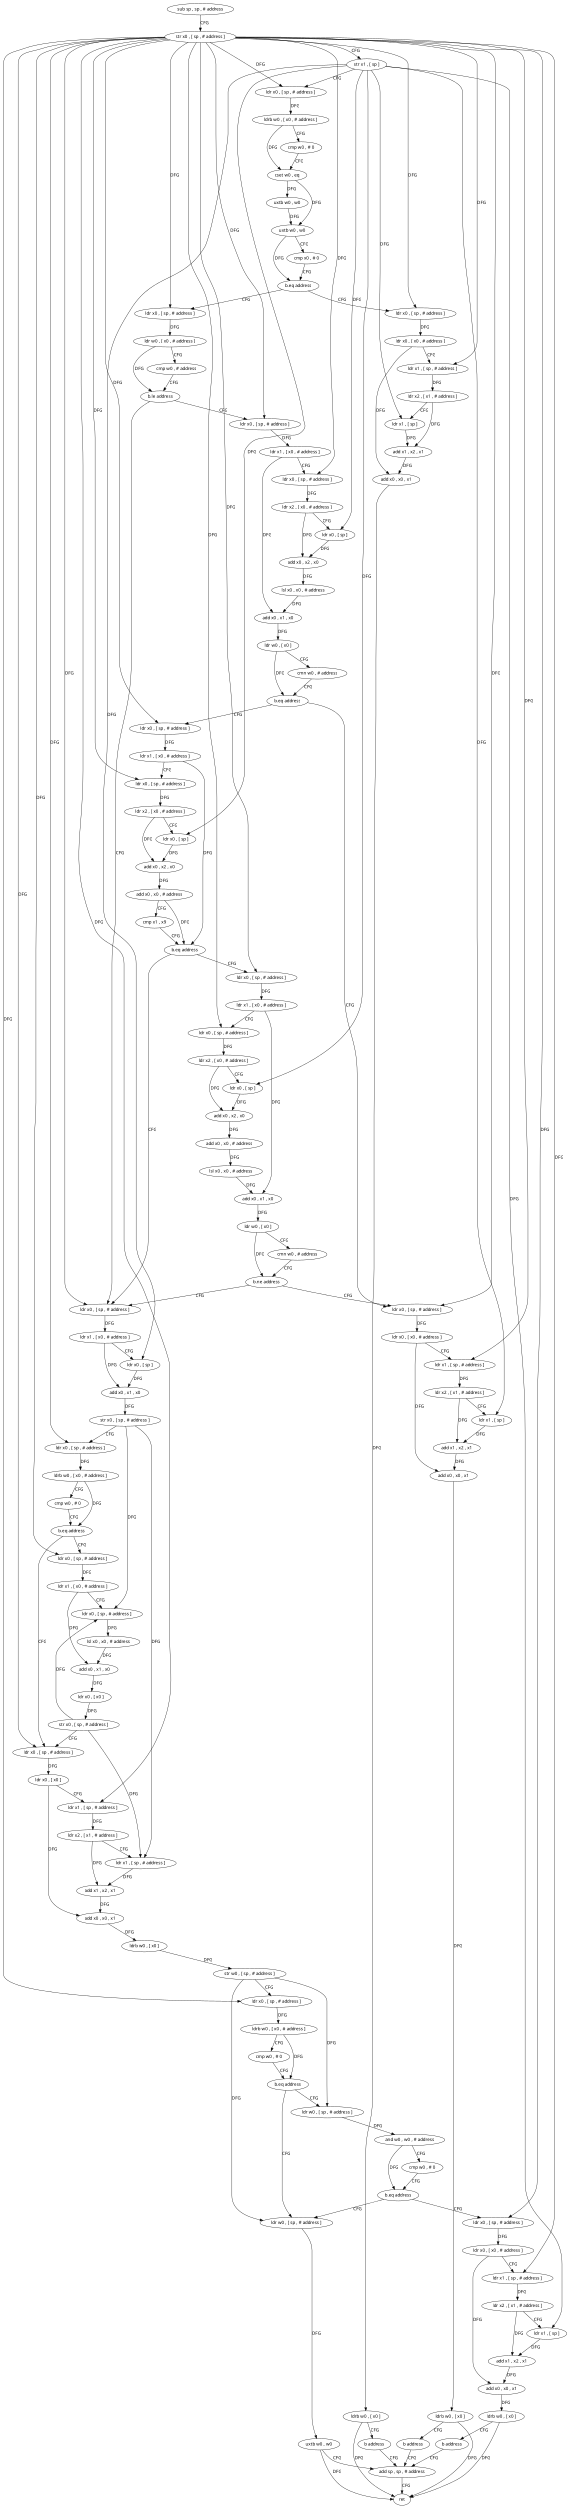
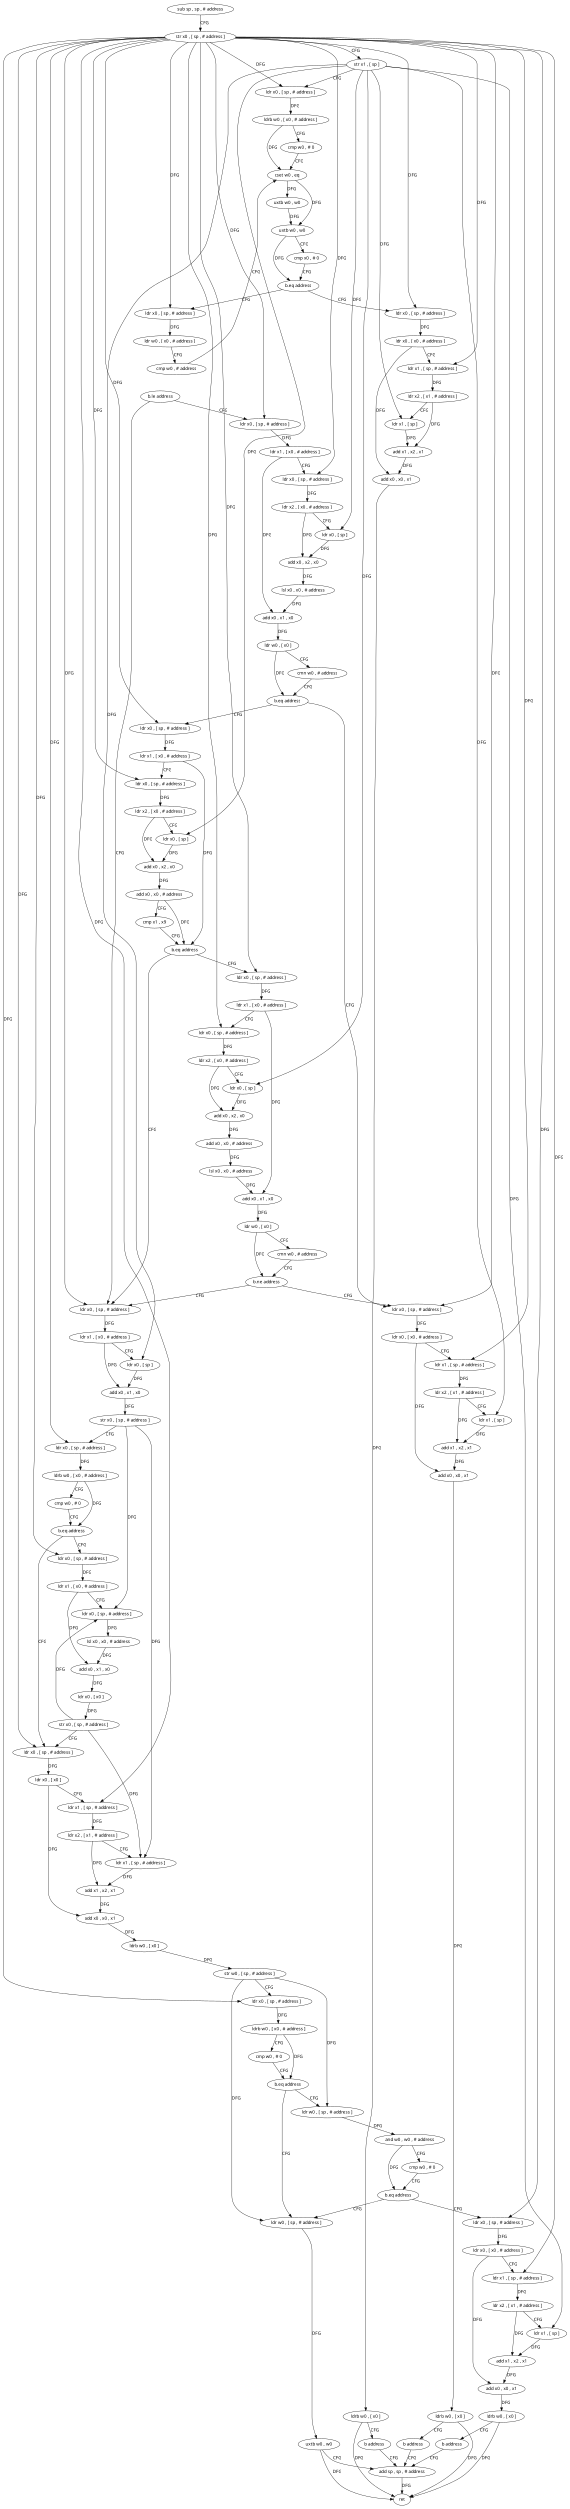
edge "ldr w0 , [ x0 , # address ]" -> "b.le address": removed, label "DFG"
edge "cmp w0 , # address" -> "b.le address": now "cmp w0 , # address" -> "cset w0 , eq"
edge "add sp , sp , # address" -> "ret": label "CFG" -> "DFG"
